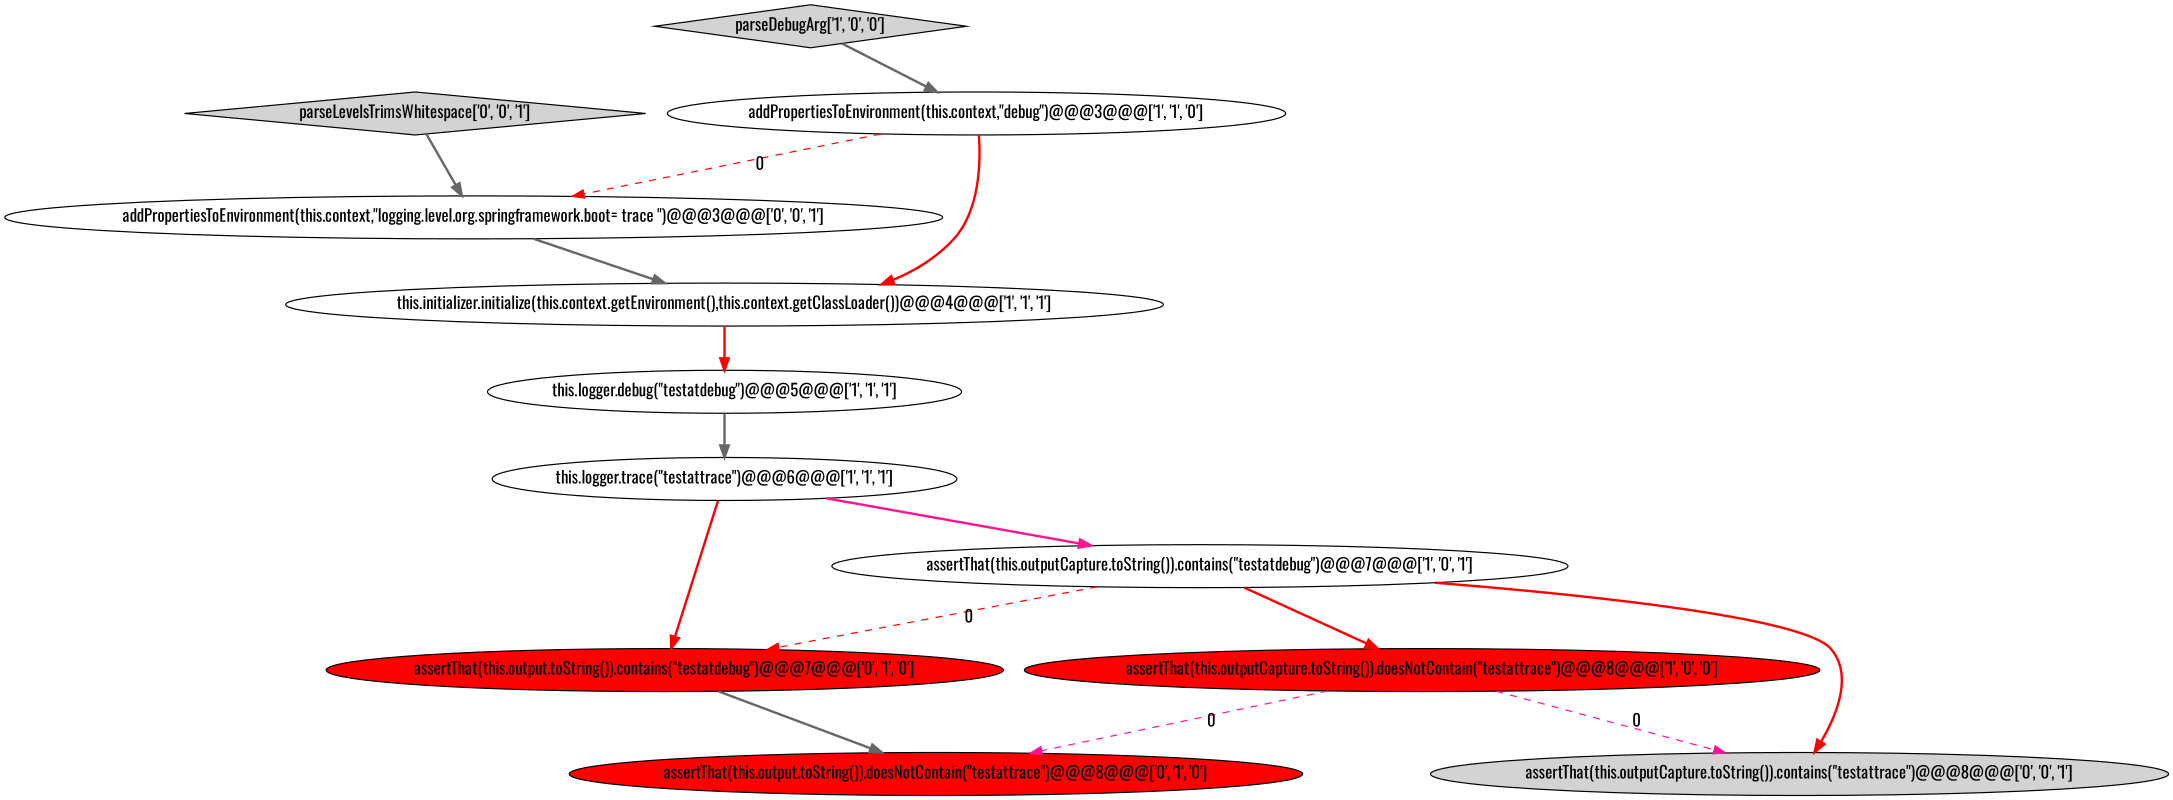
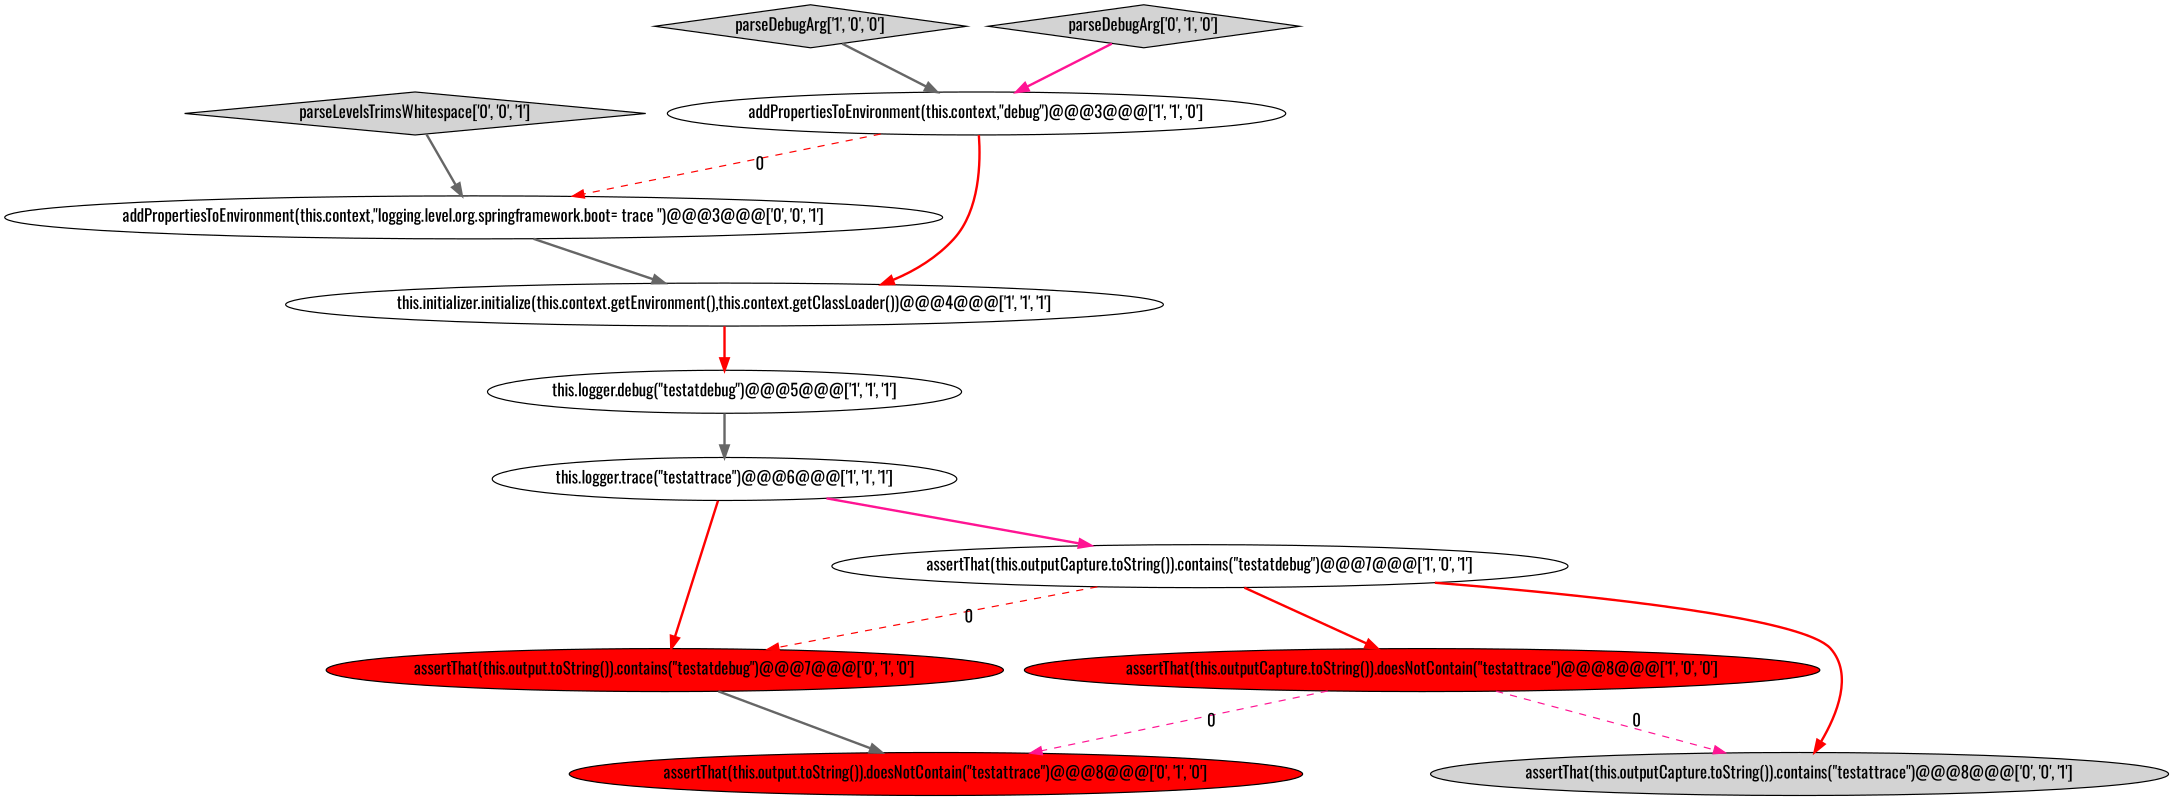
node "parseDebugArg['0', '1', '0']": added
